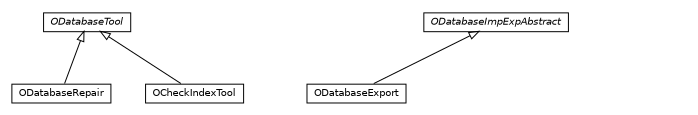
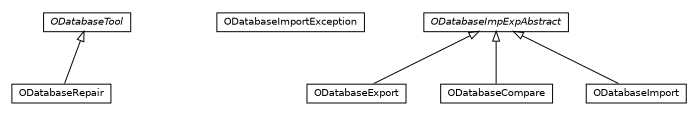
node "ODatabaseImportException": added
node "OCheckIndexTool": removed
node "ODatabaseCompare": added
node "ODatabaseImport": added
